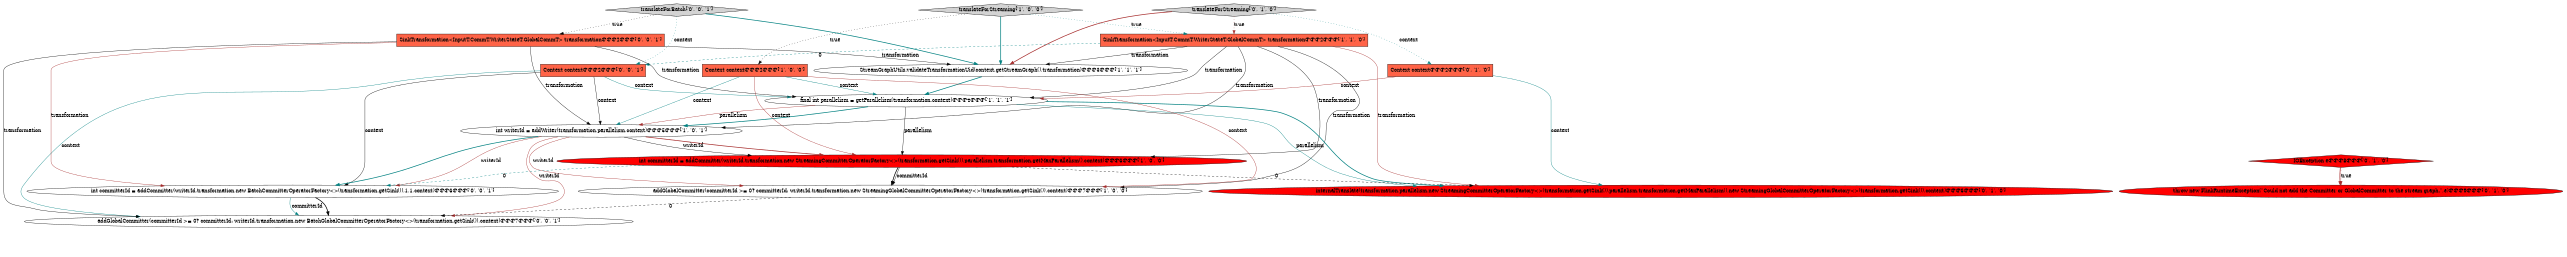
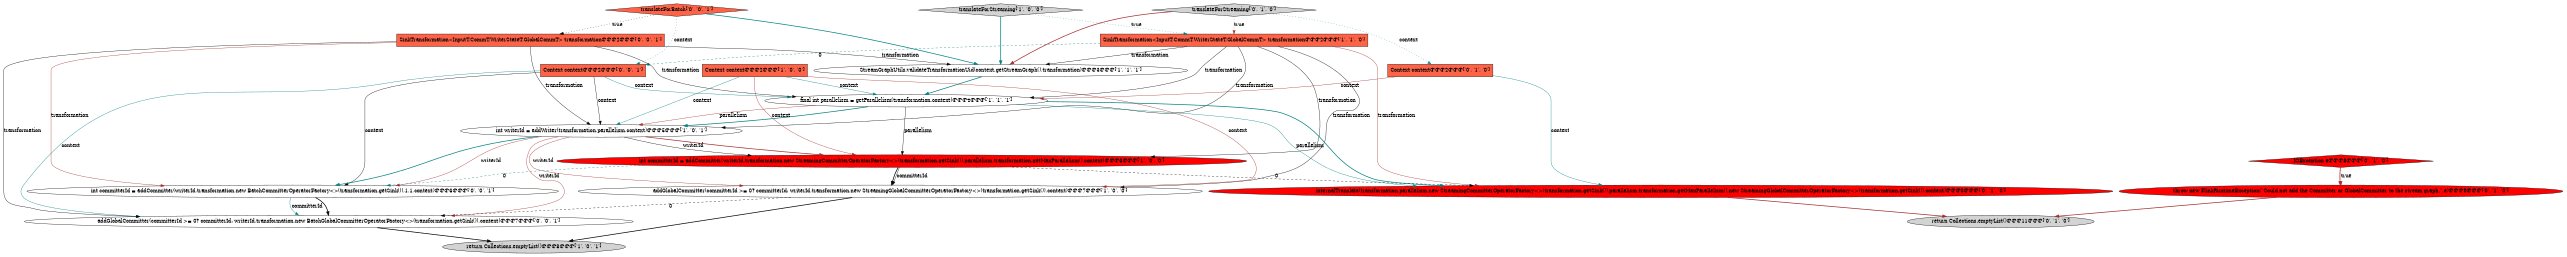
node "translateForBatch['0', '0', '1']": fillcolor lightgray -> tomato
edge "translateForStreaming['1', '0', '0']" -> "Context context@@@2@@@['1', '0', '0']": removed, label "true"
node "return Collections.emptyList()@@@11@@@['0', '1', '0']": added
node "return Collections.emptyList()@@@8@@@['1', '0', '1']": added
